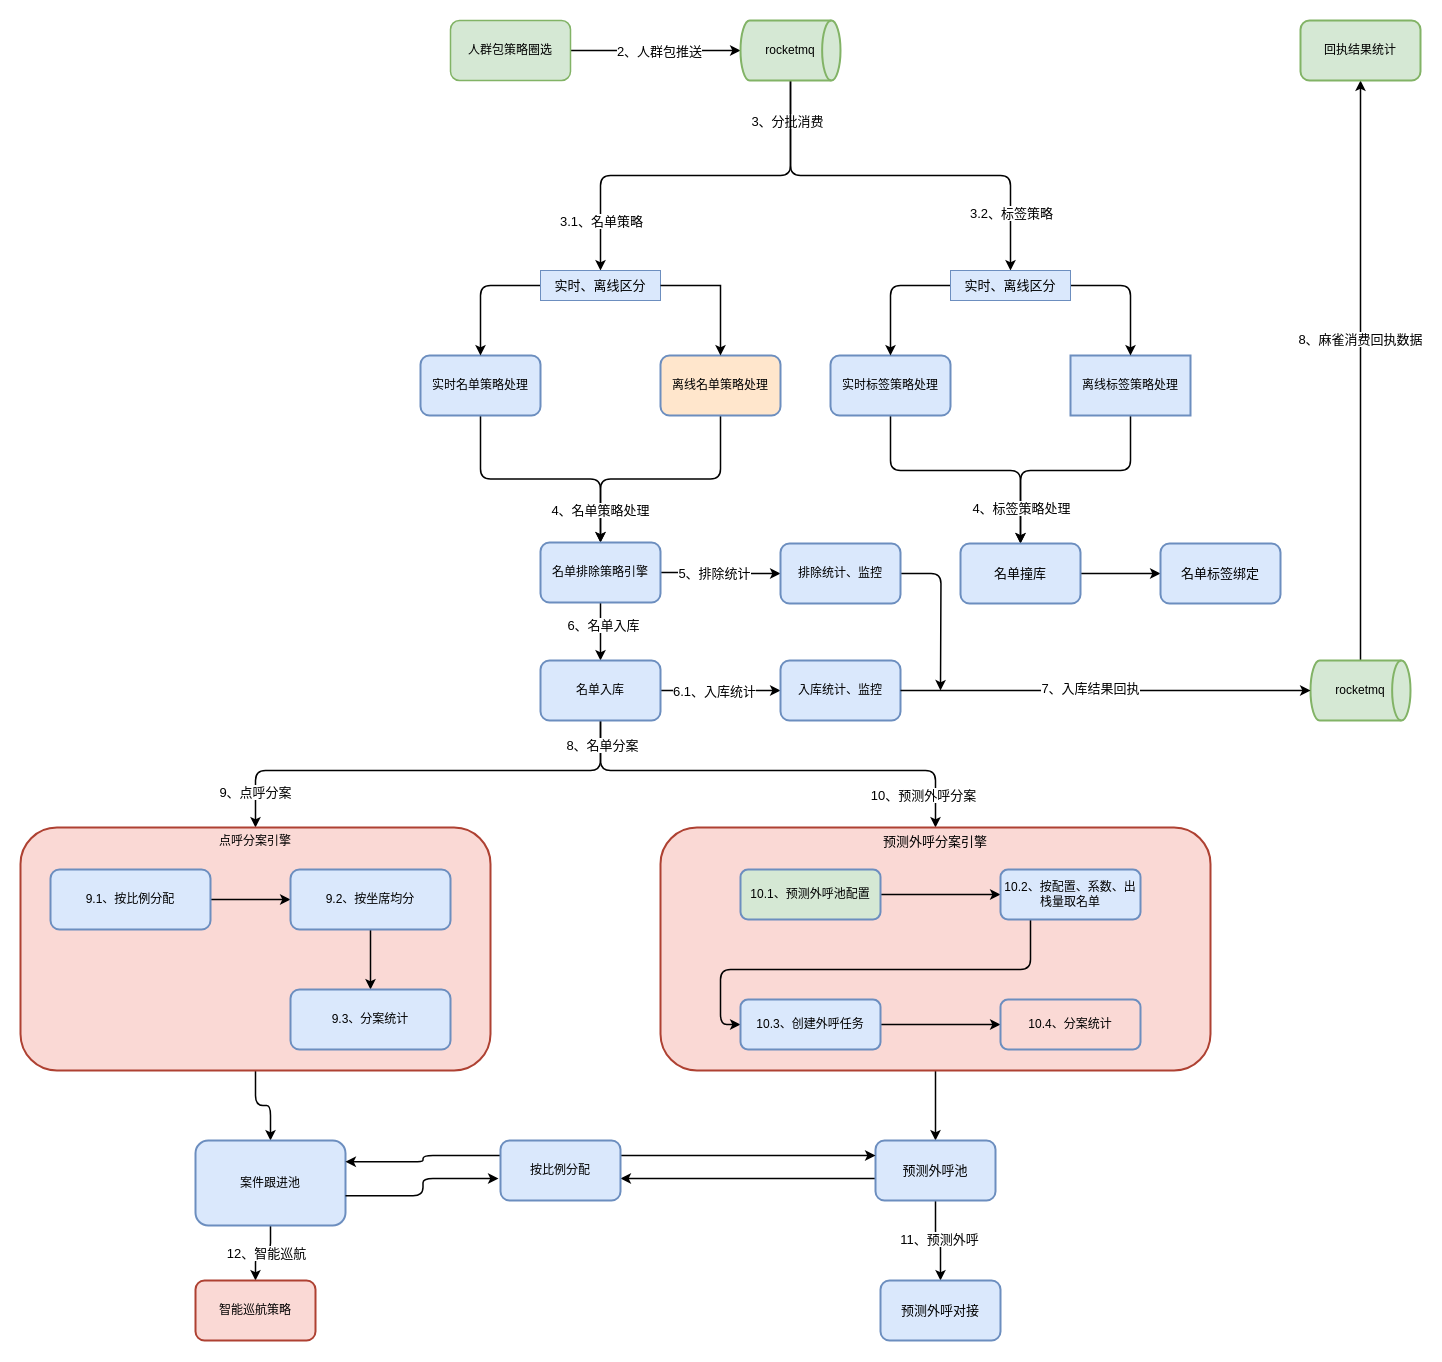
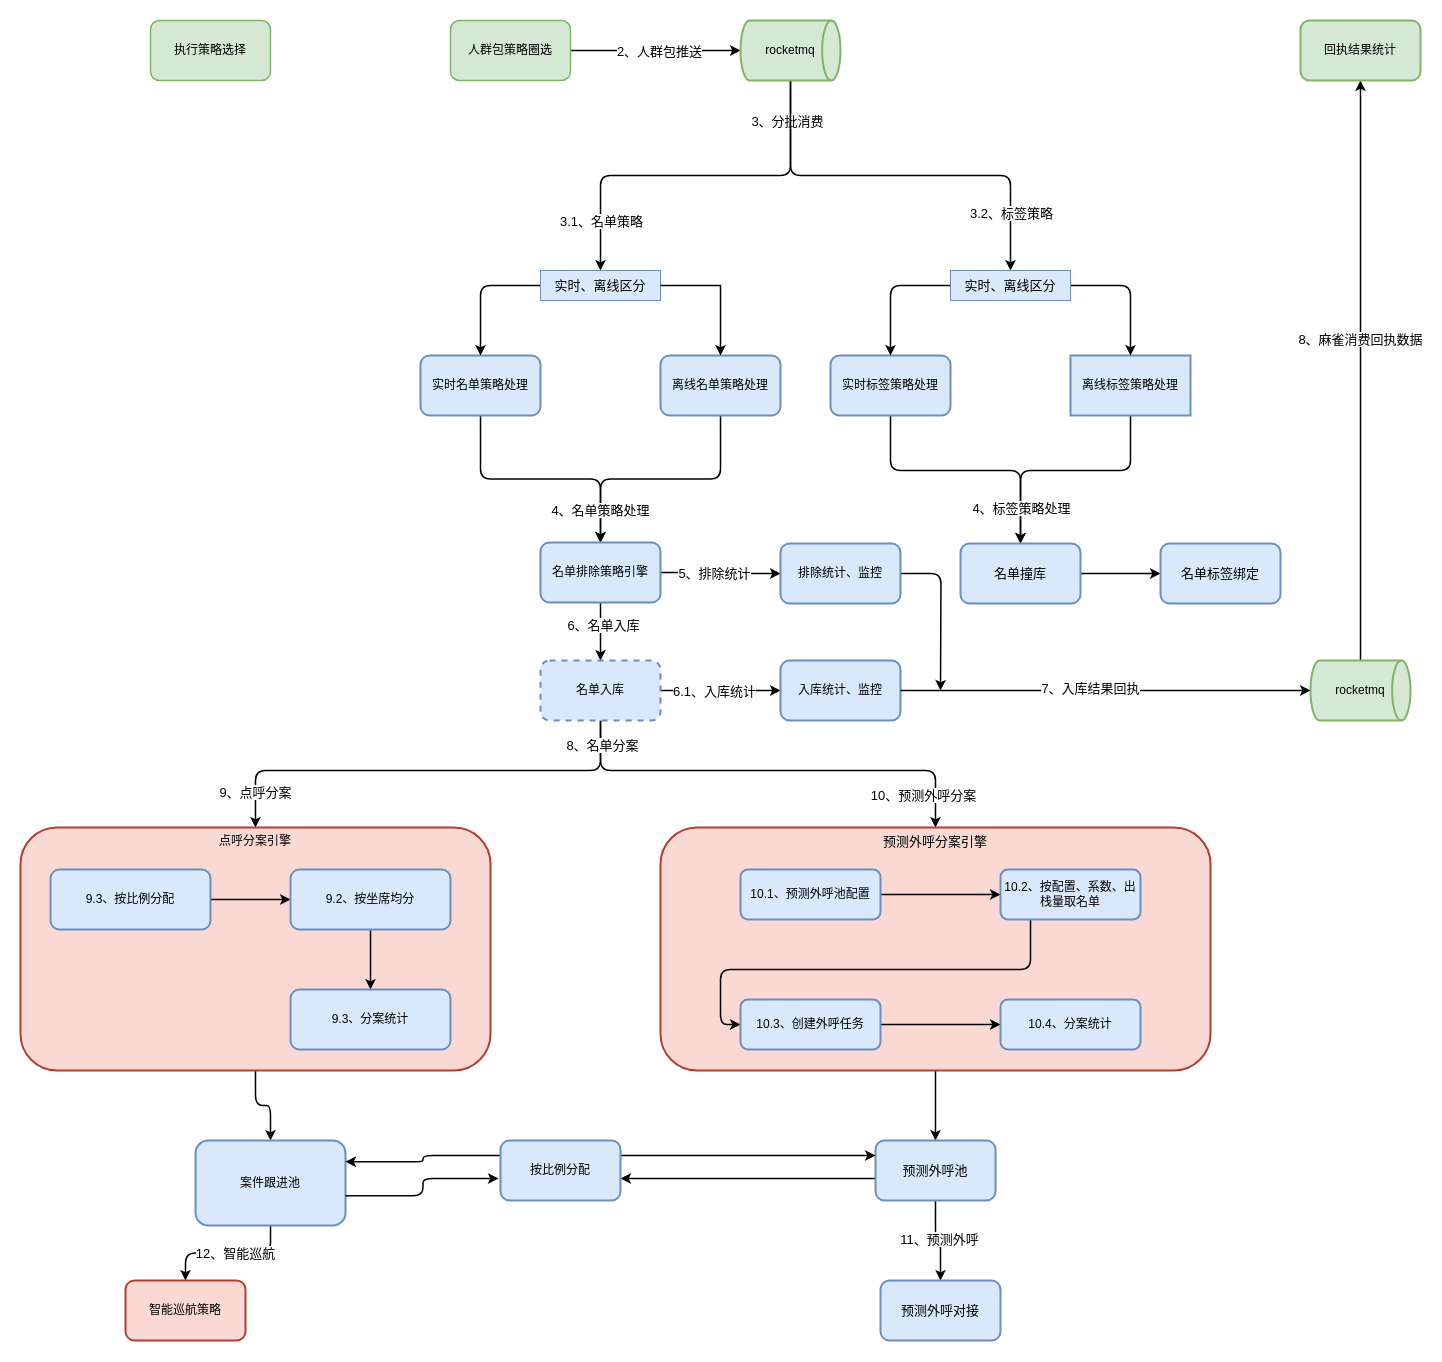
node "执行策略选择": added
node "离线名单策略处理": fillcolor #ffe6cc -> #dae8fc
node "名单入库": style solid -> dashed
node "10.1、预测外呼池配置": fillcolor #d5e8d4 -> #dae8fc
node "9.1、按比例分配": label "9.1、按比例分配" -> "9.3、按比例分配"
node "10.4、分案统计": fillcolor #fad9d5 -> #dae8fc
node "智能巡航策略": moved (256, 1311) -> (186, 1311)
